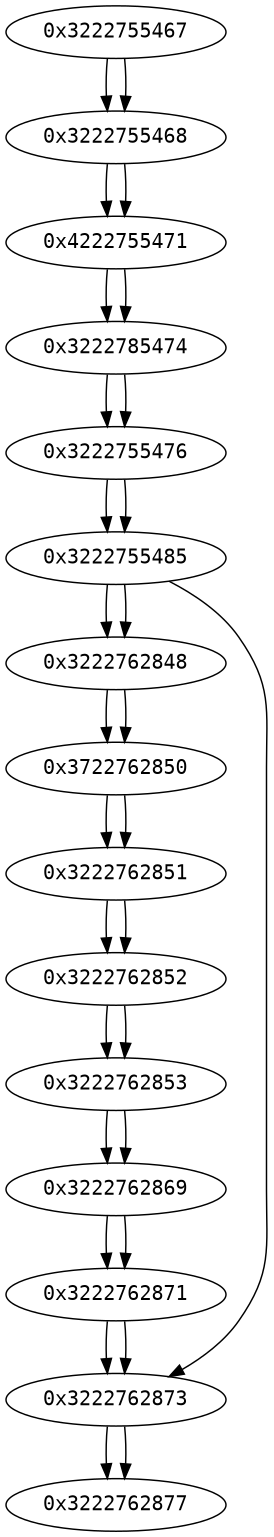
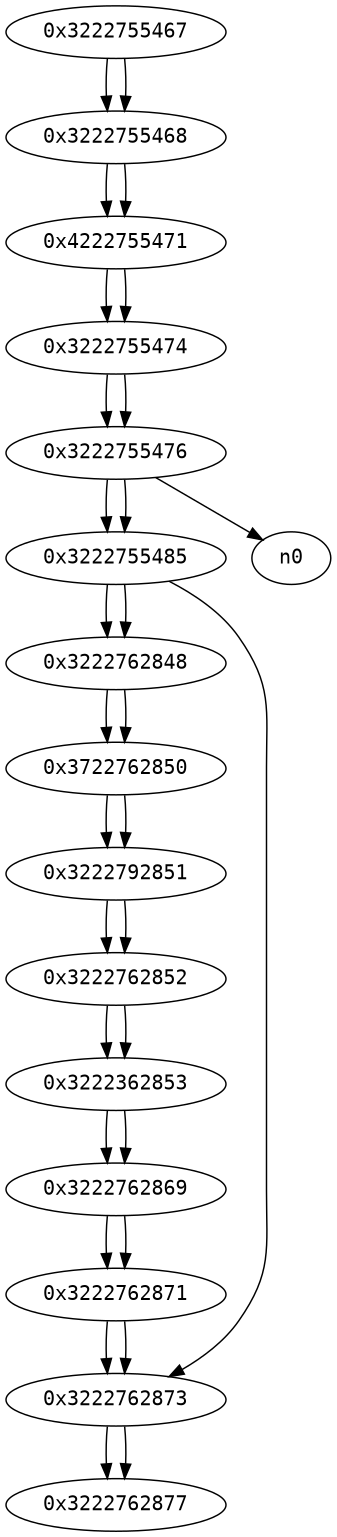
node "0x3222785474": label "0x3222785474" -> "0x3222755474"
node "n0": added
node "0x3222762851": label "0x3222762851" -> "0x3222792851"
node "0x3222762853": label "0x3222762853" -> "0x3222362853"
